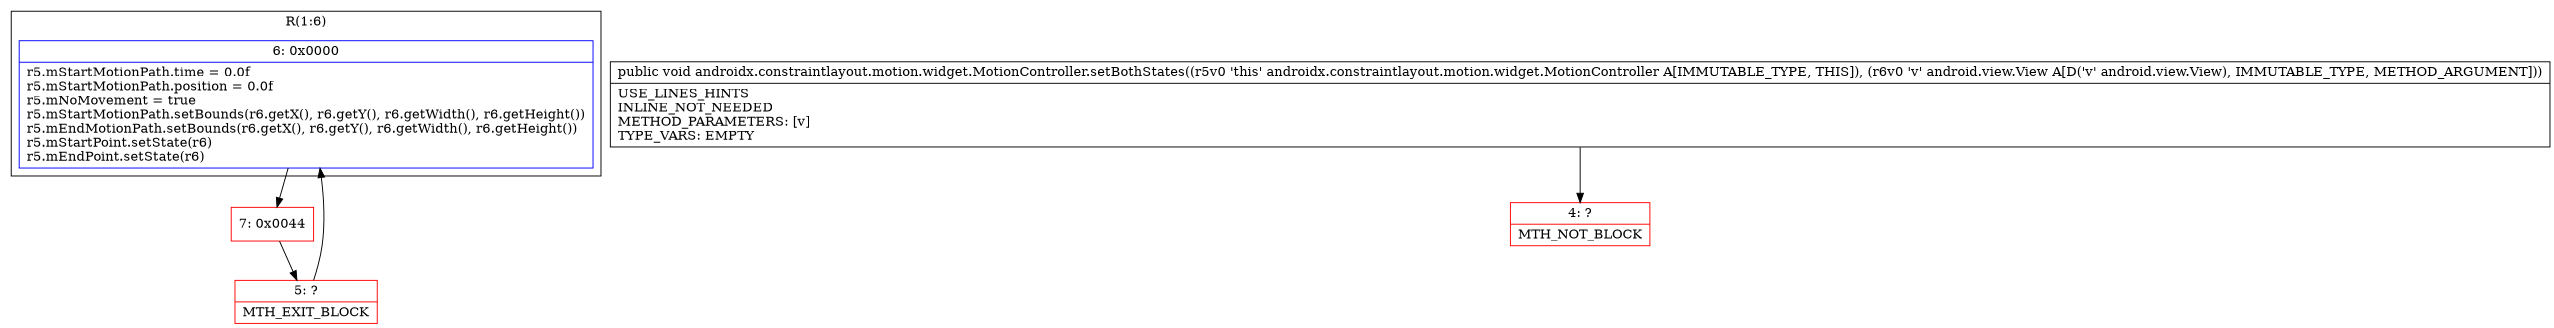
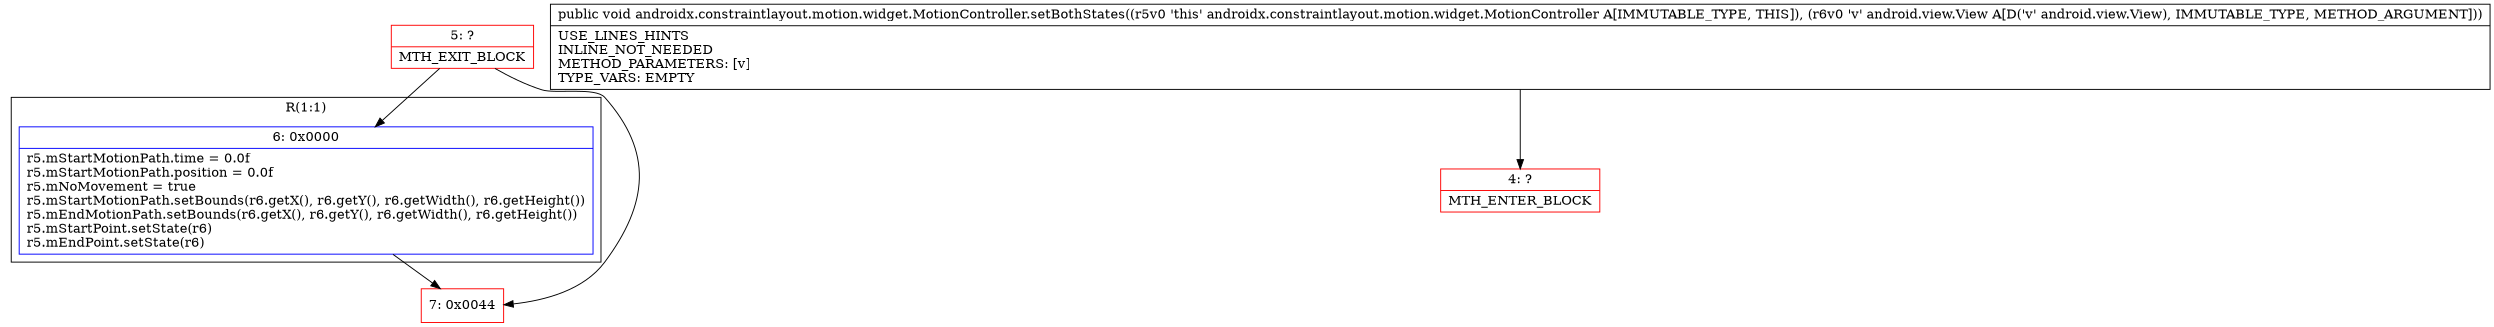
cluster "R(1:6)": label "R(1:6)" -> "R(1:1)"
node "4: ?": text "MTH_NOT_BLOCK" -> "MTH_ENTER_BLOCK"
edge "7: 0x0044" -> "5: ?": reversed
